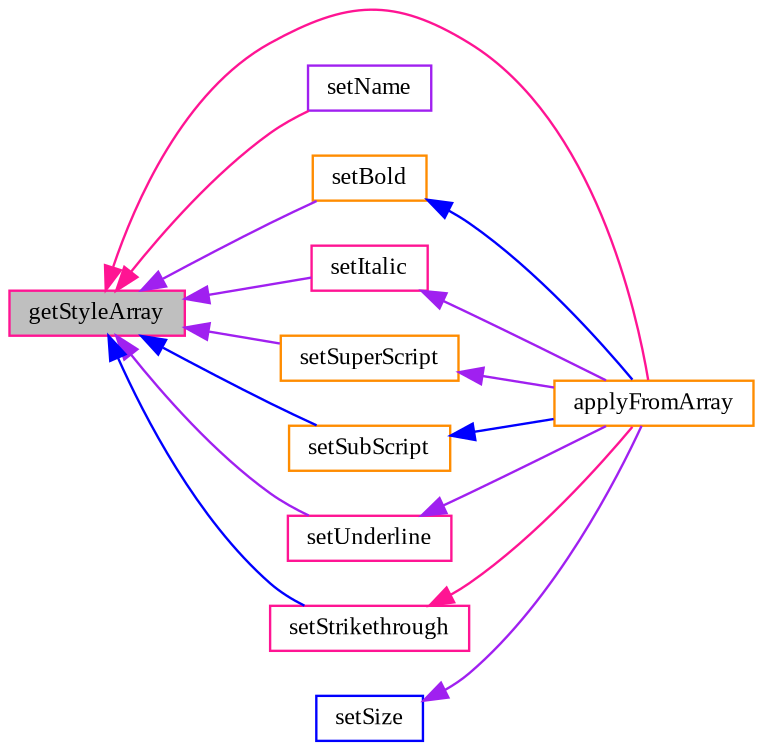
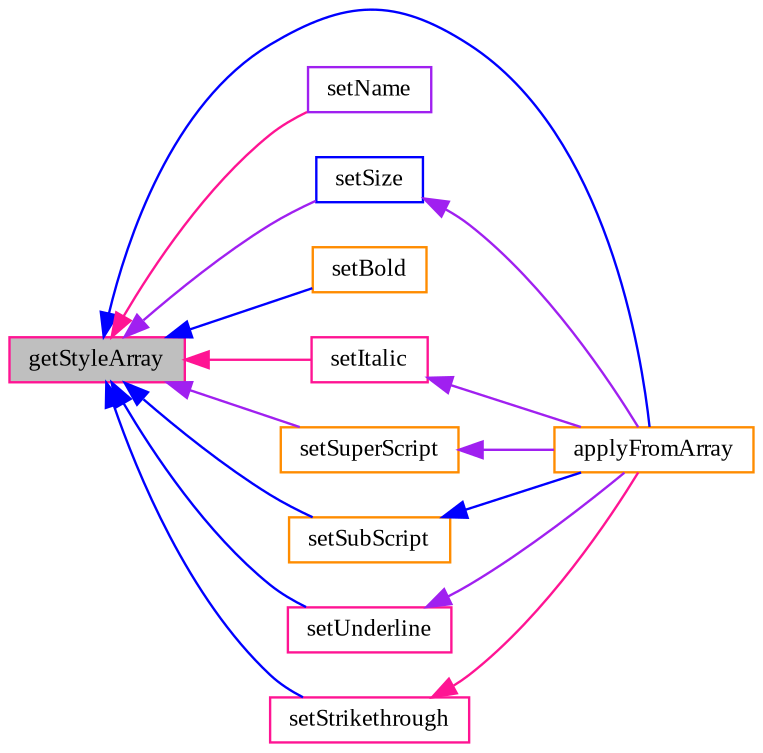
edge "applyFromArray" -> "getStyleArray": color deeppink -> blue
edge "setBold" -> "getStyleArray": color purple -> blue
edge "setSize" -> "getStyleArray": added
edge "setItalic" -> "getStyleArray": color purple -> deeppink
edge "applyFromArray" -> "setBold": removed
edge "setUnderline" -> "getStyleArray": color purple -> blue
